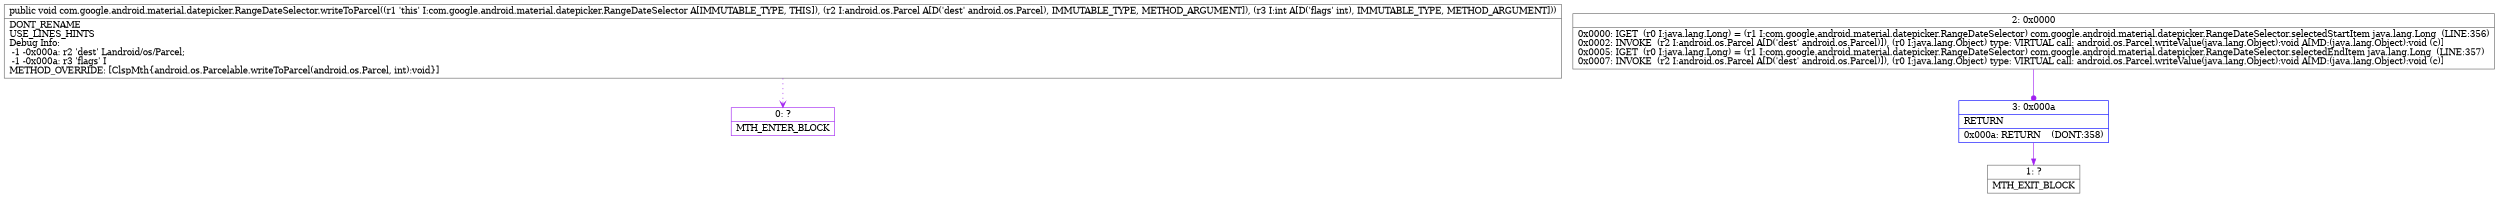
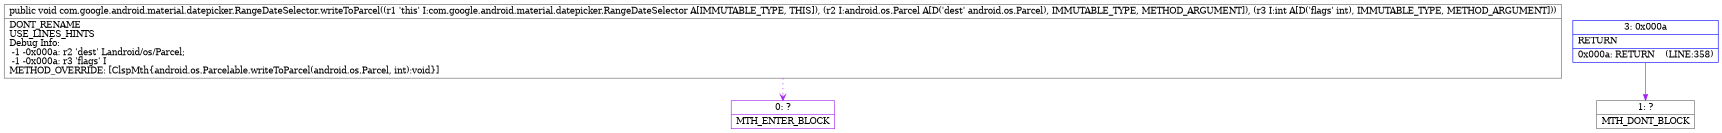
node "2: 0x0000": removed
node "3: 0x000a": text "0x000a: RETURN    (DONT:358)" -> "0x000a: RETURN    (LINE:358)"
node "1: ?": text "MTH_EXIT_BLOCK" -> "MTH_DONT_BLOCK"
